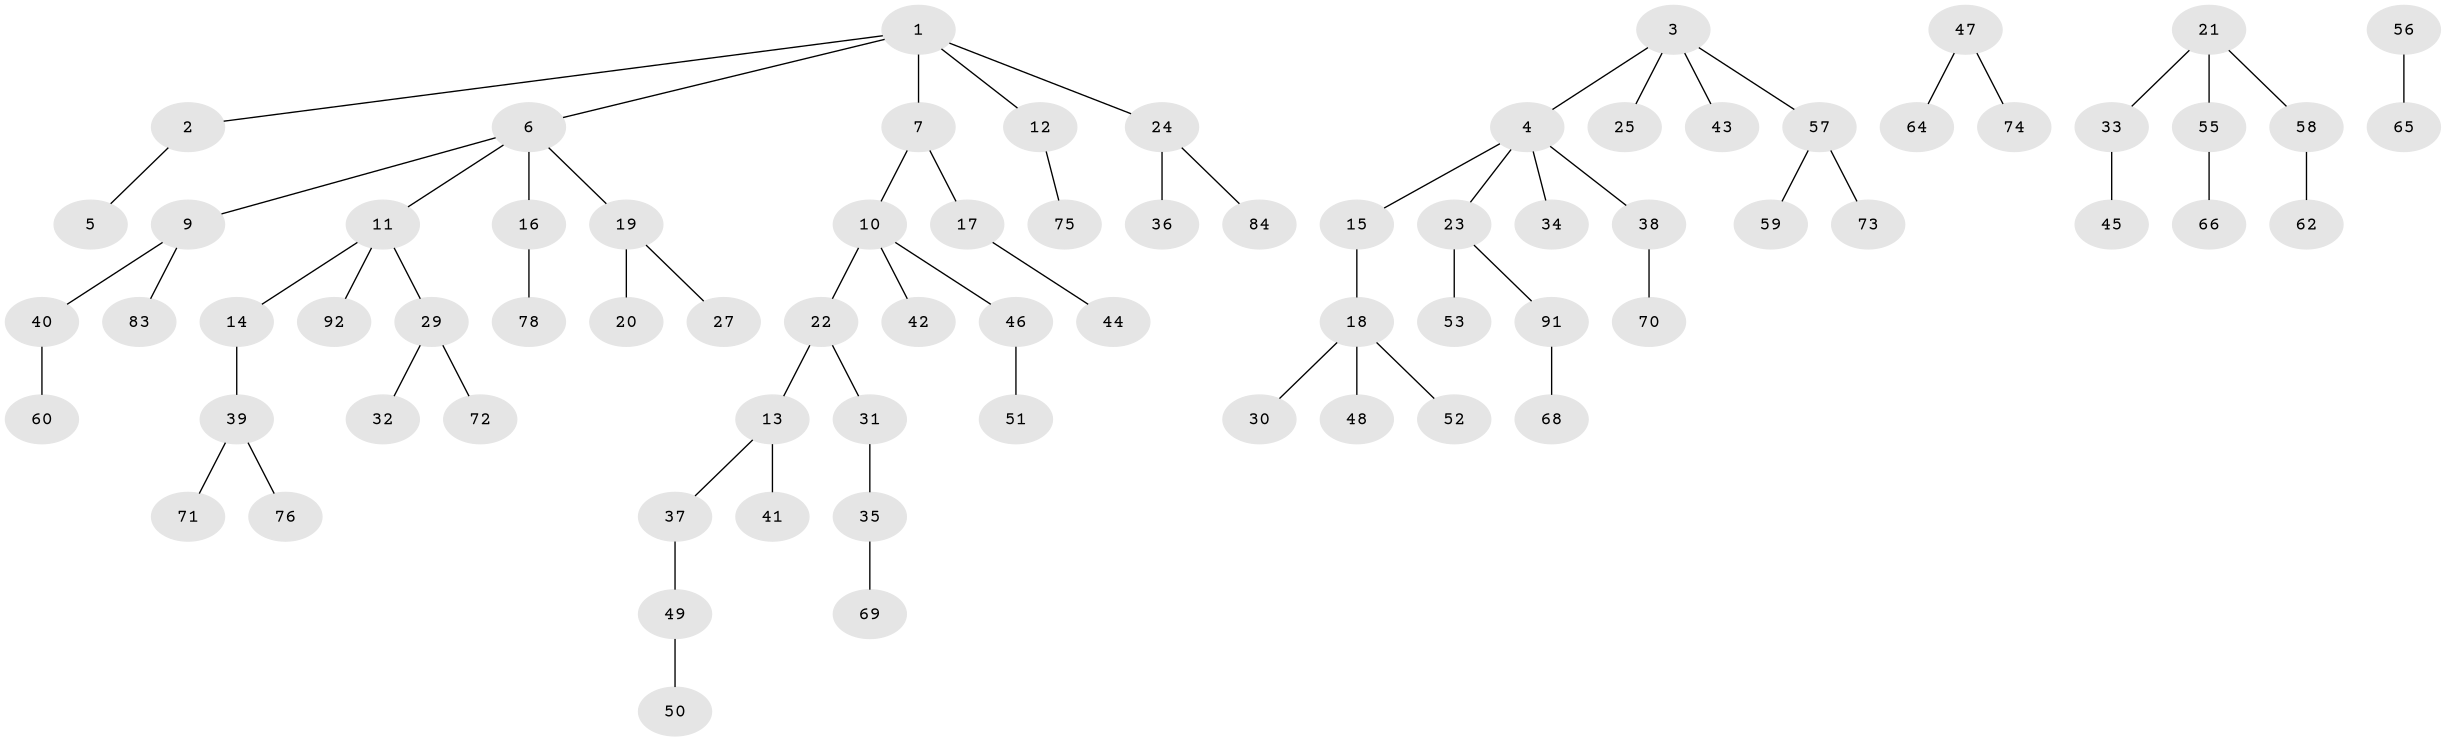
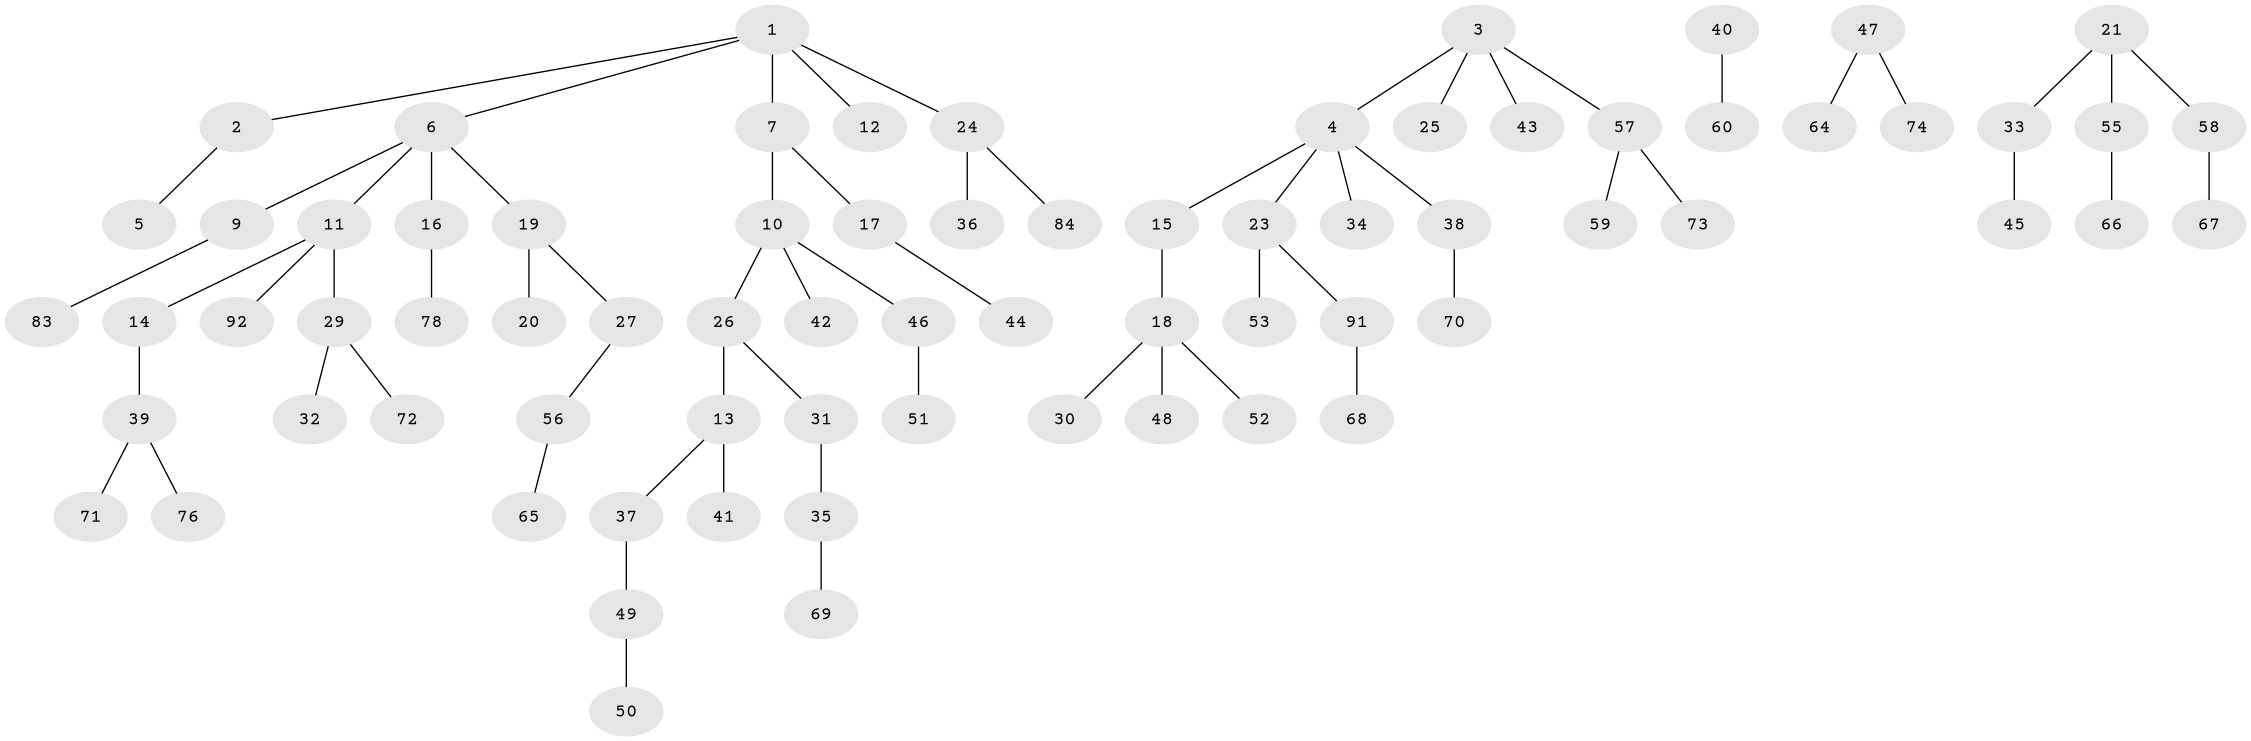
node "75": removed
node "62": label "62" -> "67"
edge "9" -- "40": removed
node "22": label "22" -> "26"
edge "27" -- "56": added
